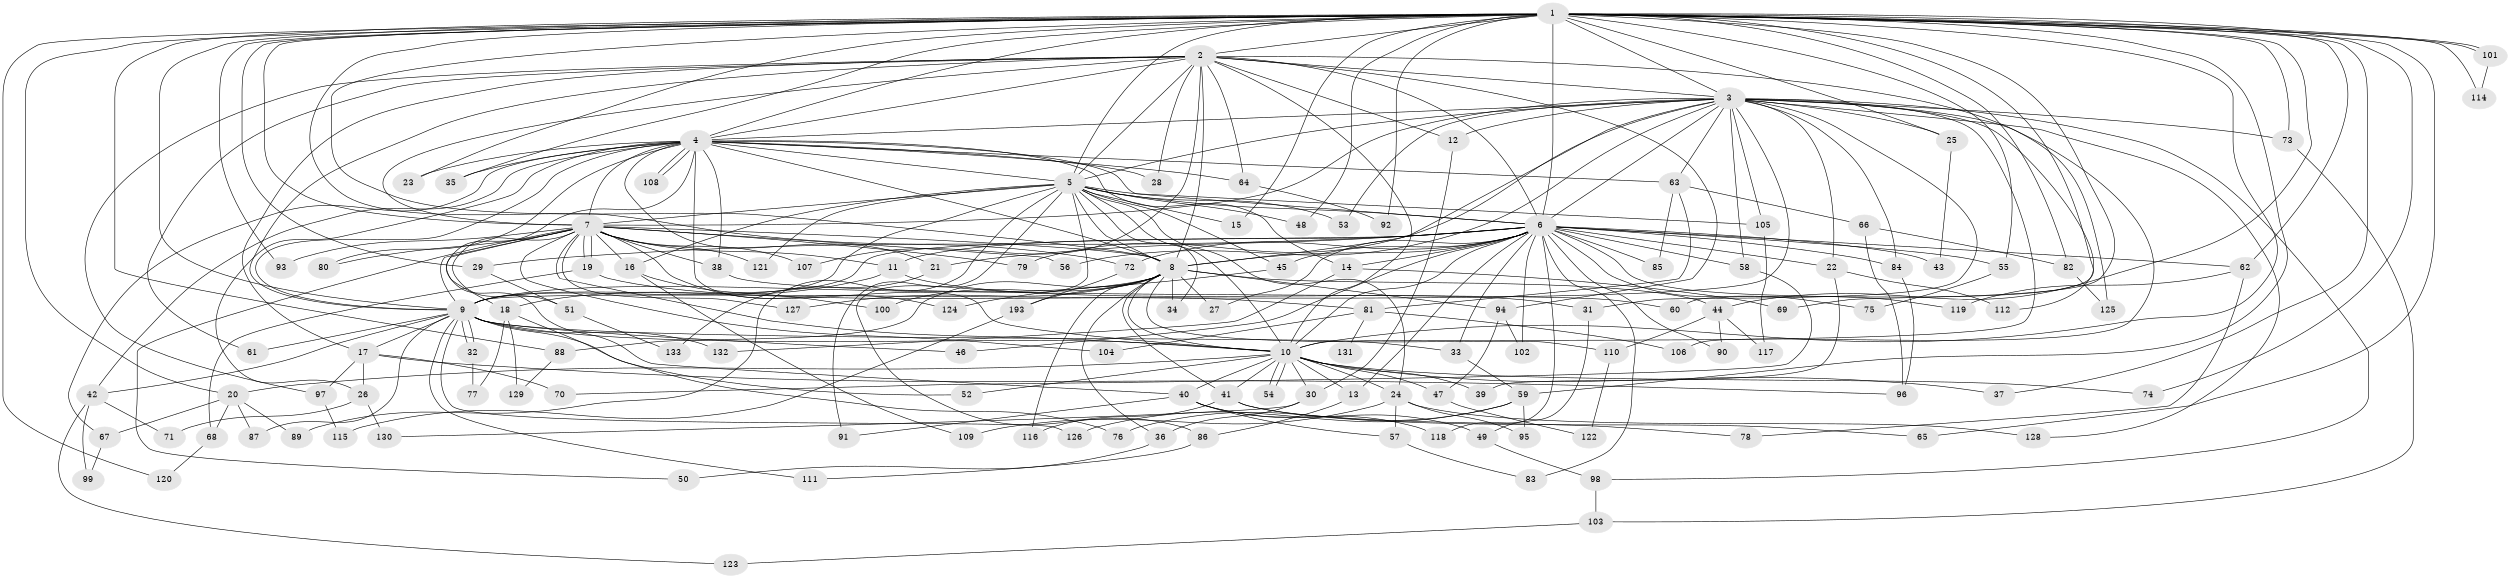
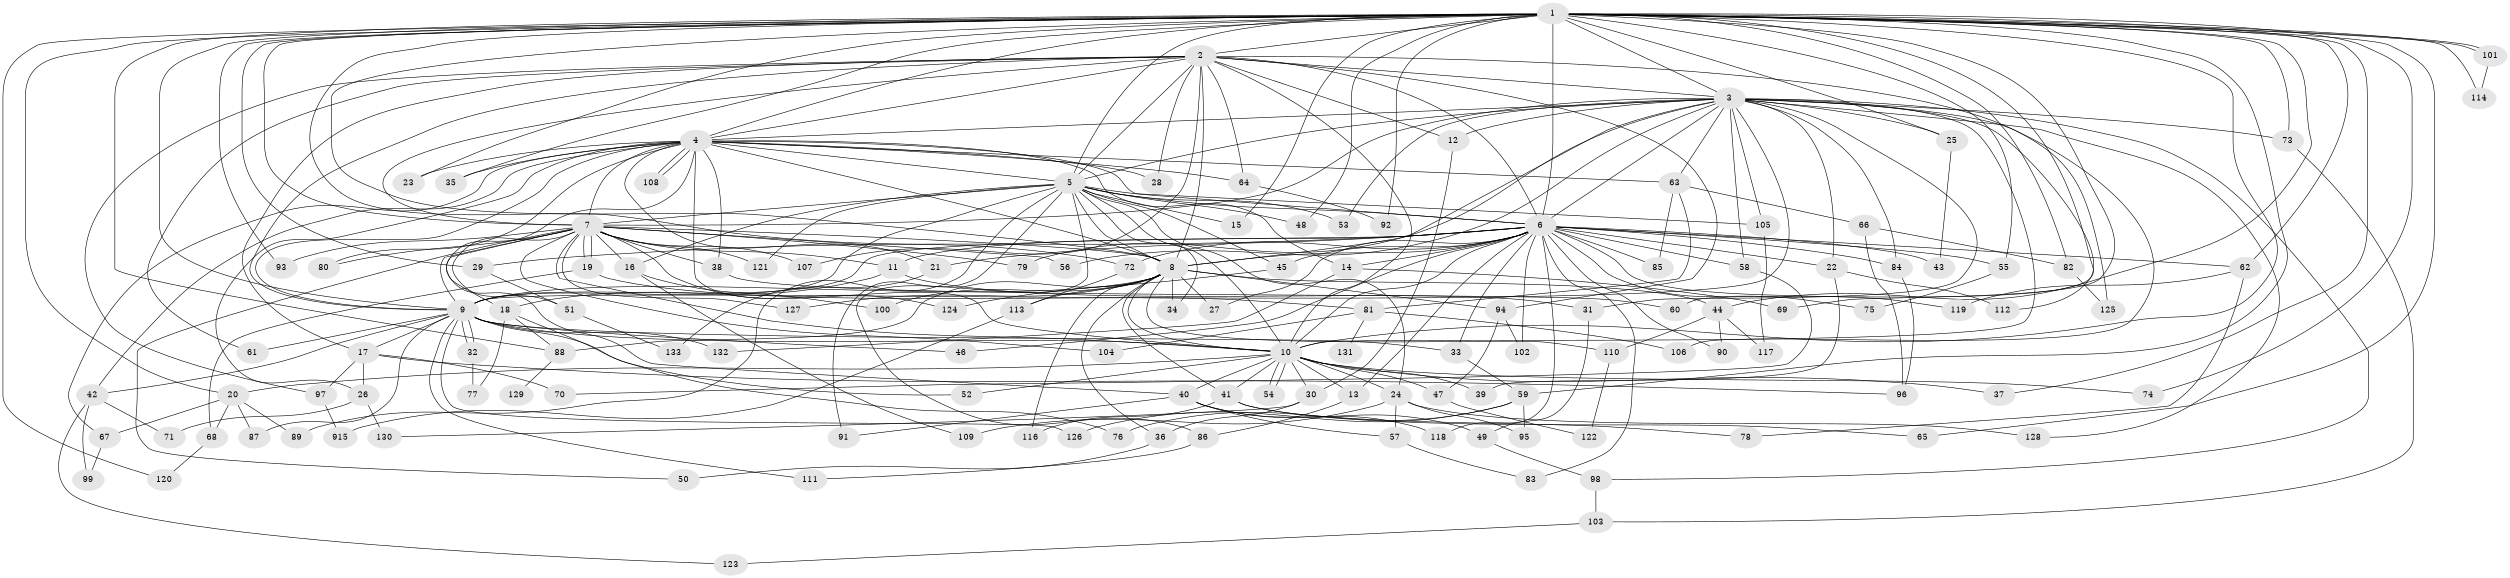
node "193": label "193" -> "113"
edge "18" -- "129": now "18" -- "88"
node "115": label "115" -> "915"
